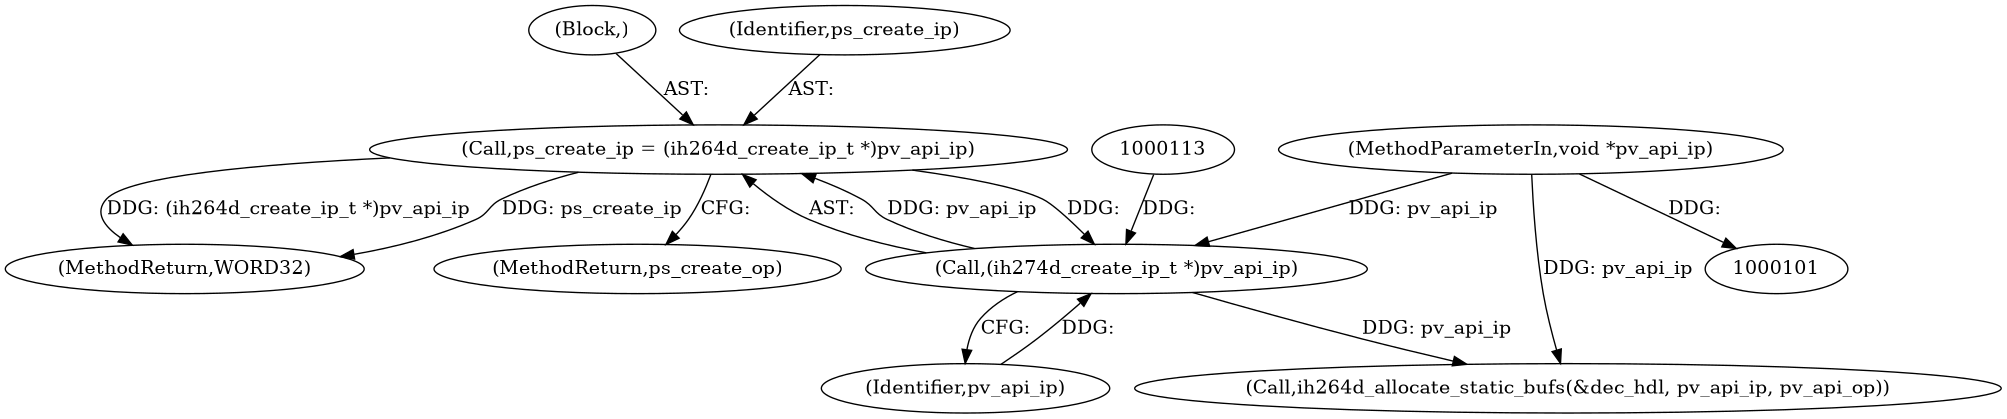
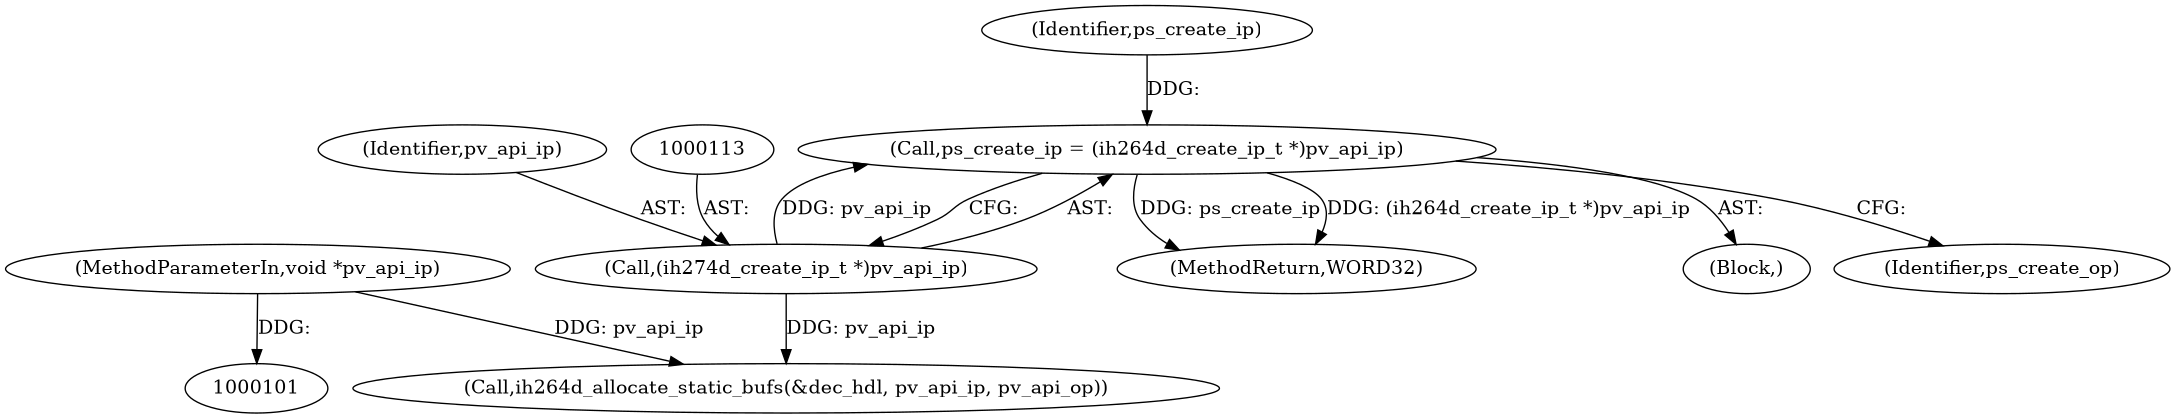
edge "(Block,)" -> "(Call,ps_create_ip = (ih264d_create_ip_t *)pv_api_ip)": reversed
edge "(Identifier,ps_create_ip)" -> "(Call,ps_create_ip = (ih264d_create_ip_t *)pv_api_ip)": label "AST: " -> "DDG: "
edge "(MethodParameterIn,void *pv_api_ip)" -> "(Call,(ih274d_create_ip_t *)pv_api_ip)": removed, label "DDG: pv_api_ip"
edge "(Call,ps_create_ip = (ih264d_create_ip_t *)pv_api_ip)" -> "(Call,(ih274d_create_ip_t *)pv_api_ip)": label "DDG: " -> "CFG: "
edge "1000113" -> "(Call,(ih274d_create_ip_t *)pv_api_ip)": label "DDG: " -> "AST: "
node "(MethodReturn,ps_create_op)": label "(MethodReturn,ps_create_op)" -> "(Identifier,ps_create_op)"
edge "(Call,(ih274d_create_ip_t *)pv_api_ip)" -> "(Identifier,pv_api_ip)": removed, label "CFG:"
edge "(Identifier,pv_api_ip)" -> "(Call,(ih274d_create_ip_t *)pv_api_ip)": label "DDG: " -> "AST: "
